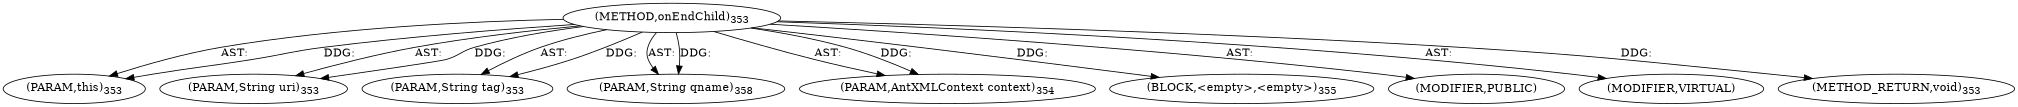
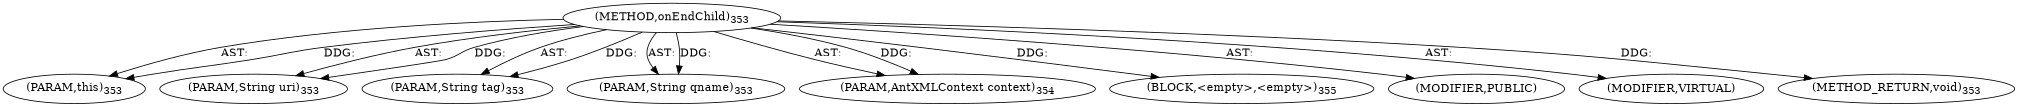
node "(PARAM,String qname)": text "358" -> "353"
